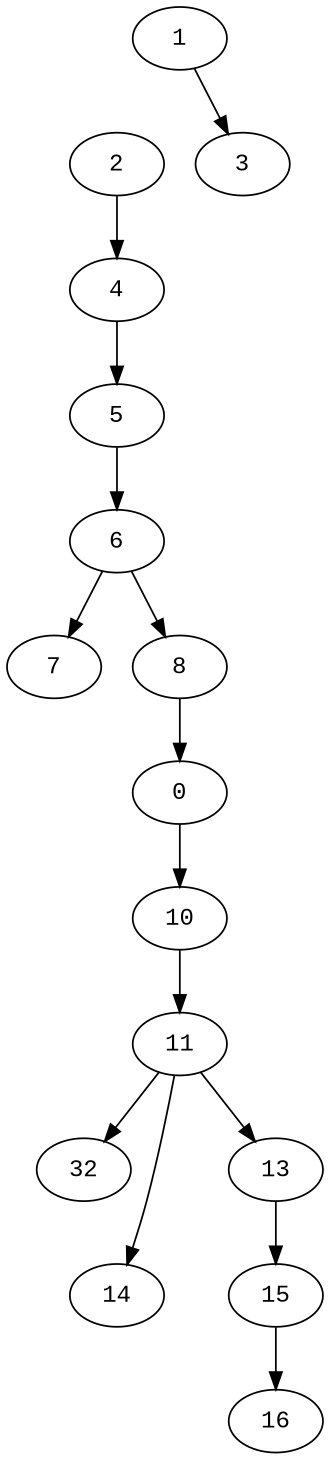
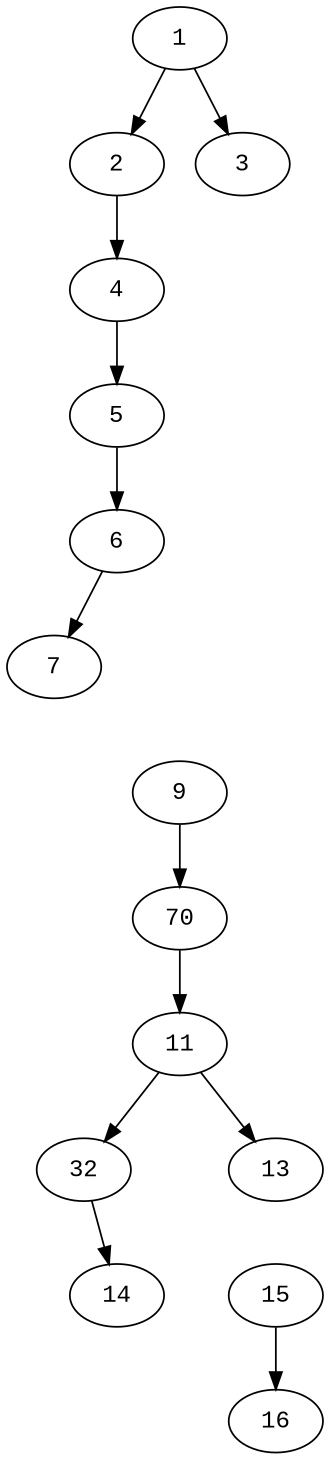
edge "1" -> "2": added
node "8": removed
node "0": label "0" -> "9"
node "10": label "10" -> "70"
edge "11" -> "14": now "32" -> "14"
edge "13" -> "15": removed
